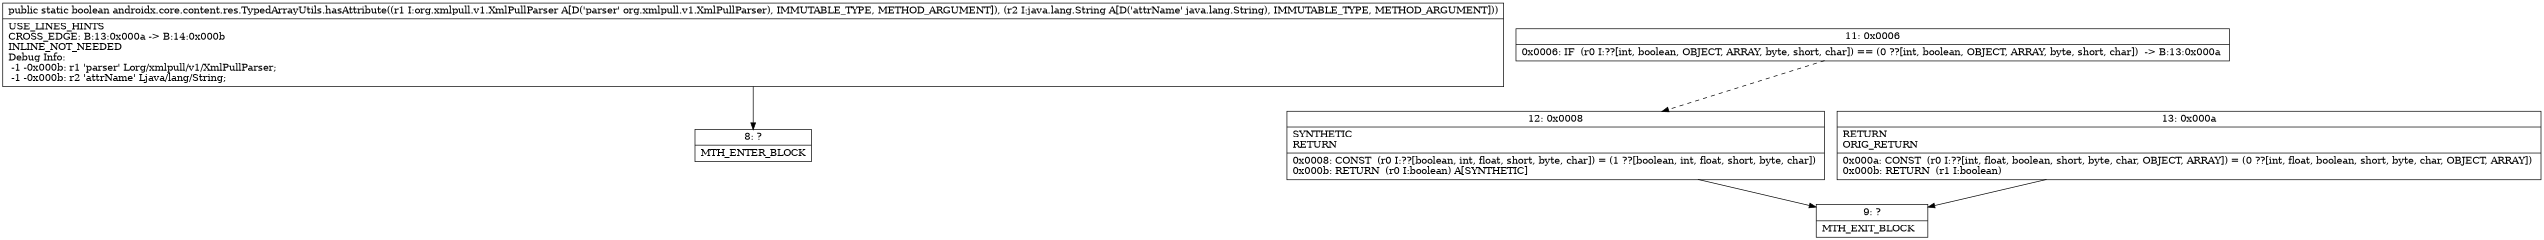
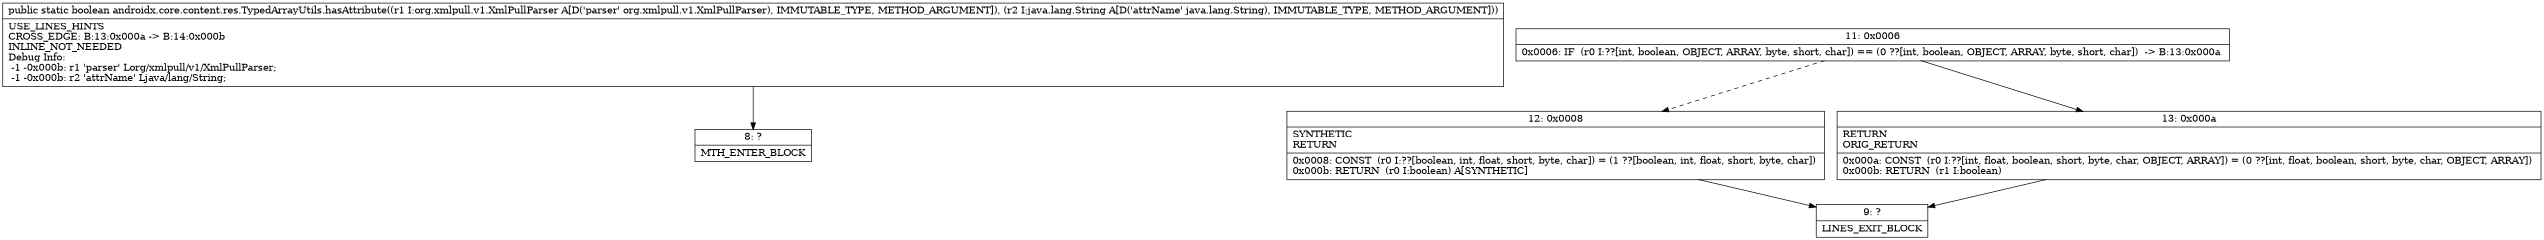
edge "11: 0x0006" -> "13: 0x000a": added
node "9: ?": text "MTH_EXIT_BLOCK" -> "LINES_EXIT_BLOCK"
